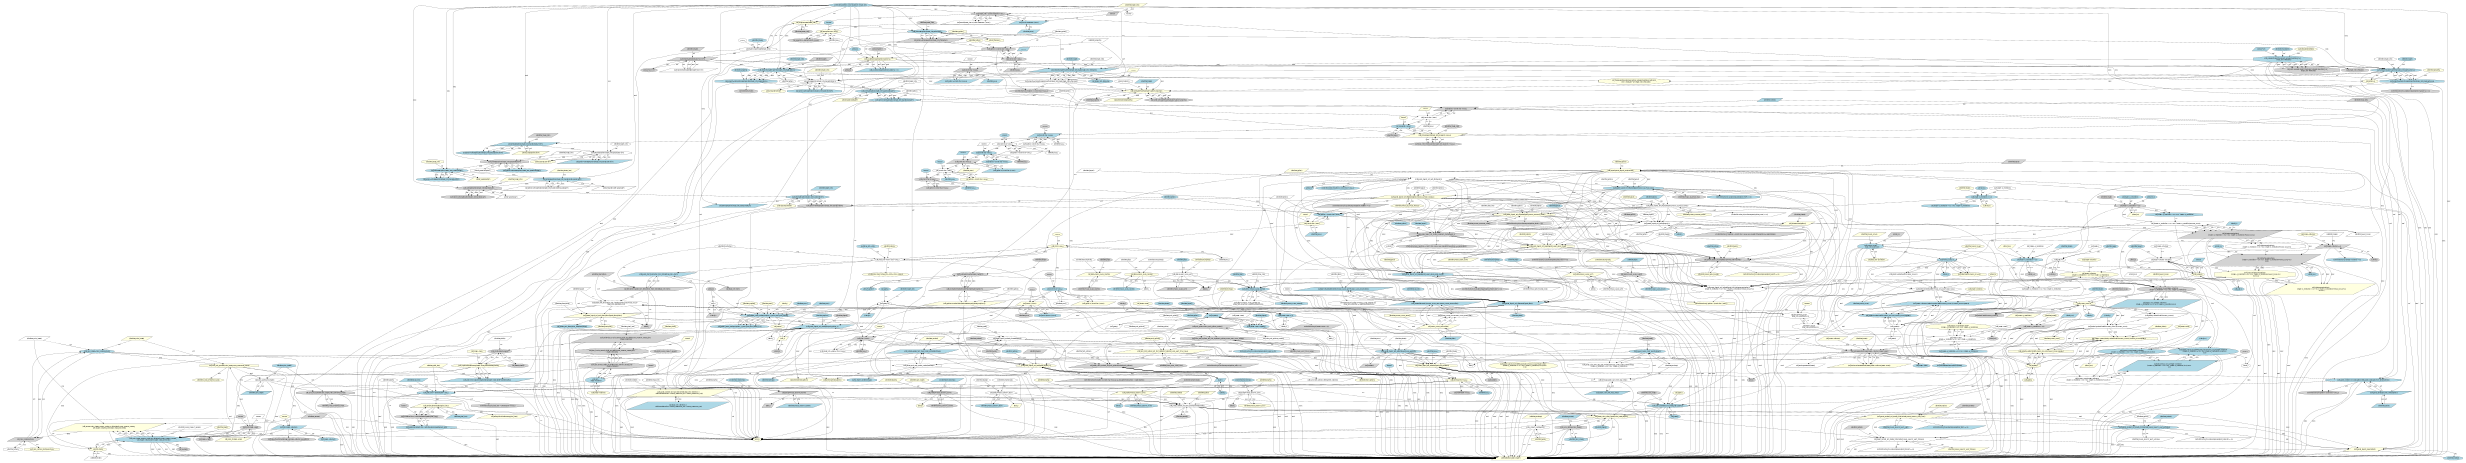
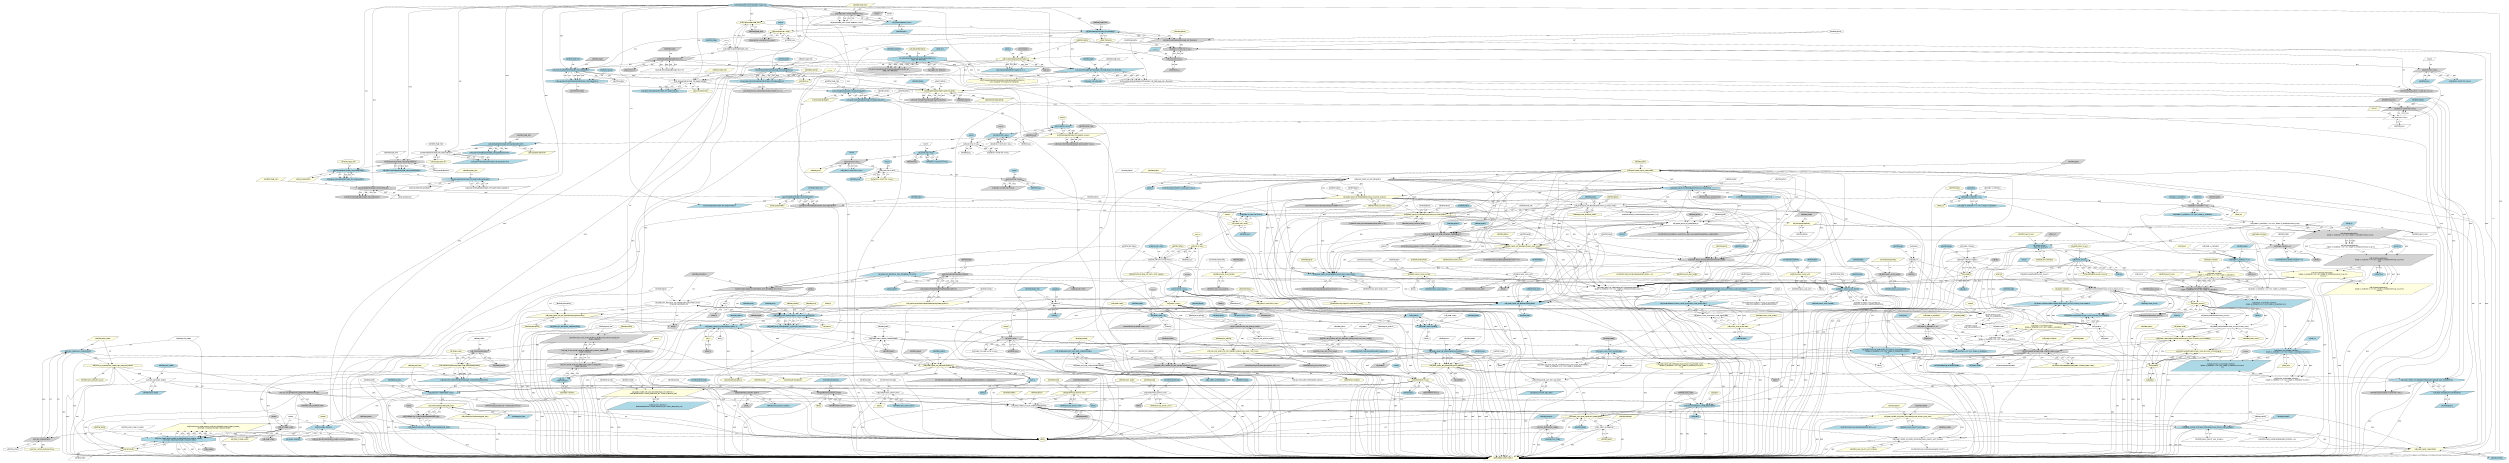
edge "(Call,pango_layout_set_wrap(layout,PANGO_WRAP_WORD))" -> "(Call,pango_layout_set_alignment(layout,align))": now "(Identifier,PANGO_ELLIPSIZE_NONE)" -> "(Call,pango_layout_set_alignment(layout,align))"
